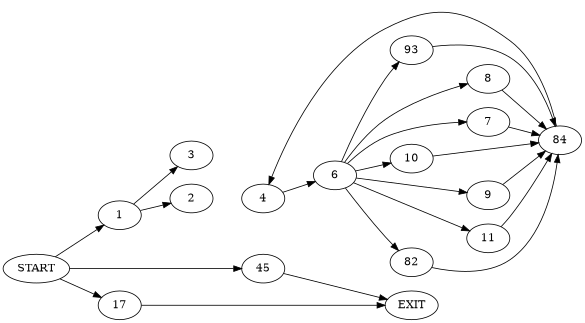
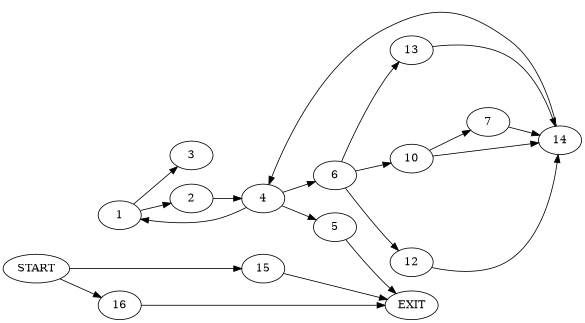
node "93": label "93" -> "13"
node "8": removed
edge "6" -> "7": now "10" -> "7"
node "84": label "84" -> "14"
node "9": removed
edge "2" -> "4": added
node "5": added
node "11": removed
edge "START" -> "1": now "4" -> "1"
node "82": label "82" -> "12"
node "45": label "45" -> "15"
node "17": label "17" -> "16"
